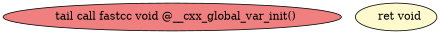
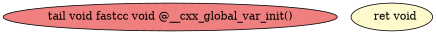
node "tail call fastcc void @__cxx_global_var_init()": label "tail call fastcc void @__cxx_global_var_init()" -> "tail void fastcc void @__cxx_global_var_init()"
